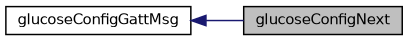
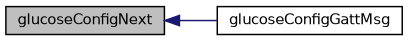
edge "glucoseConfigNext" -> "glucoseConfigGattMsg": reversed
